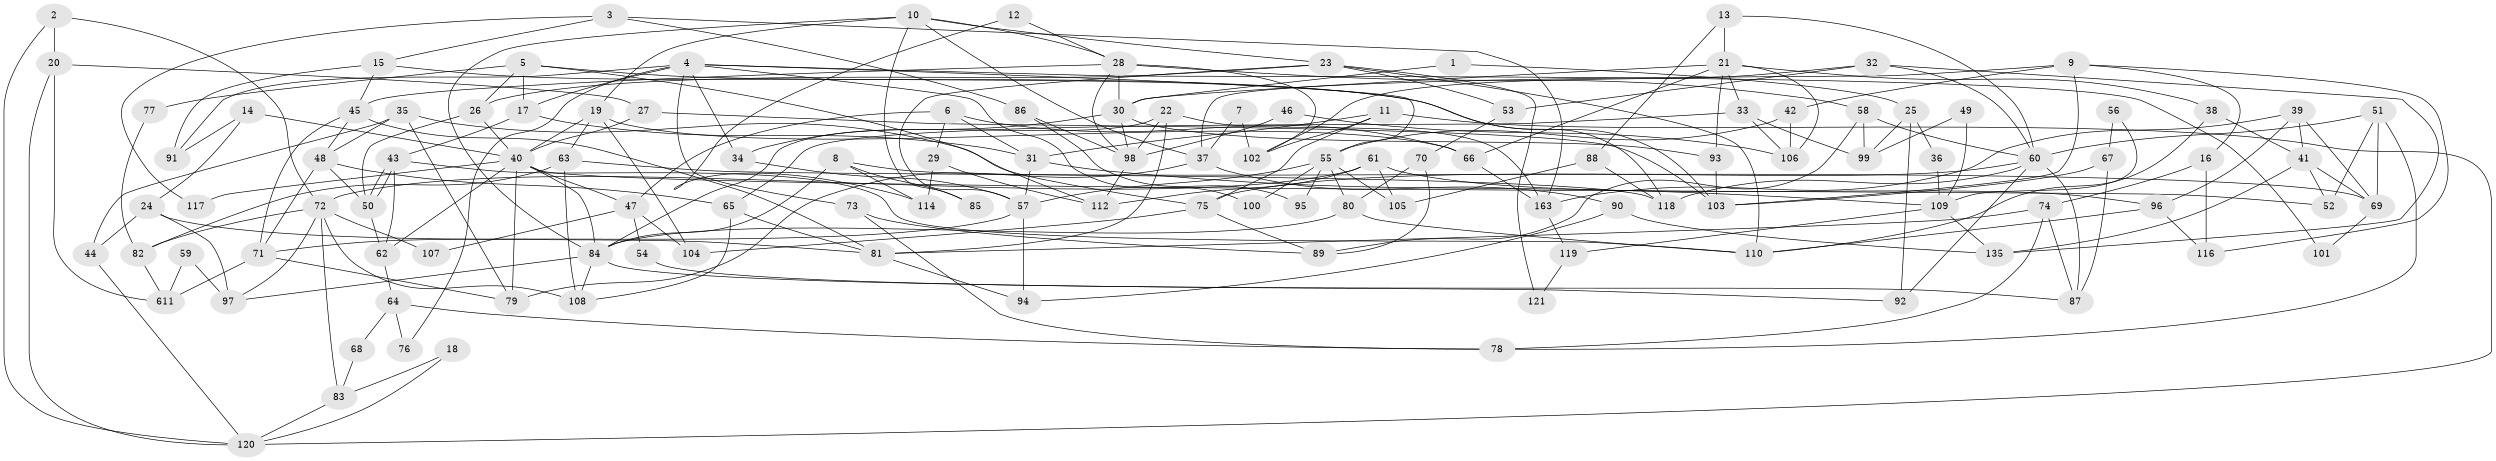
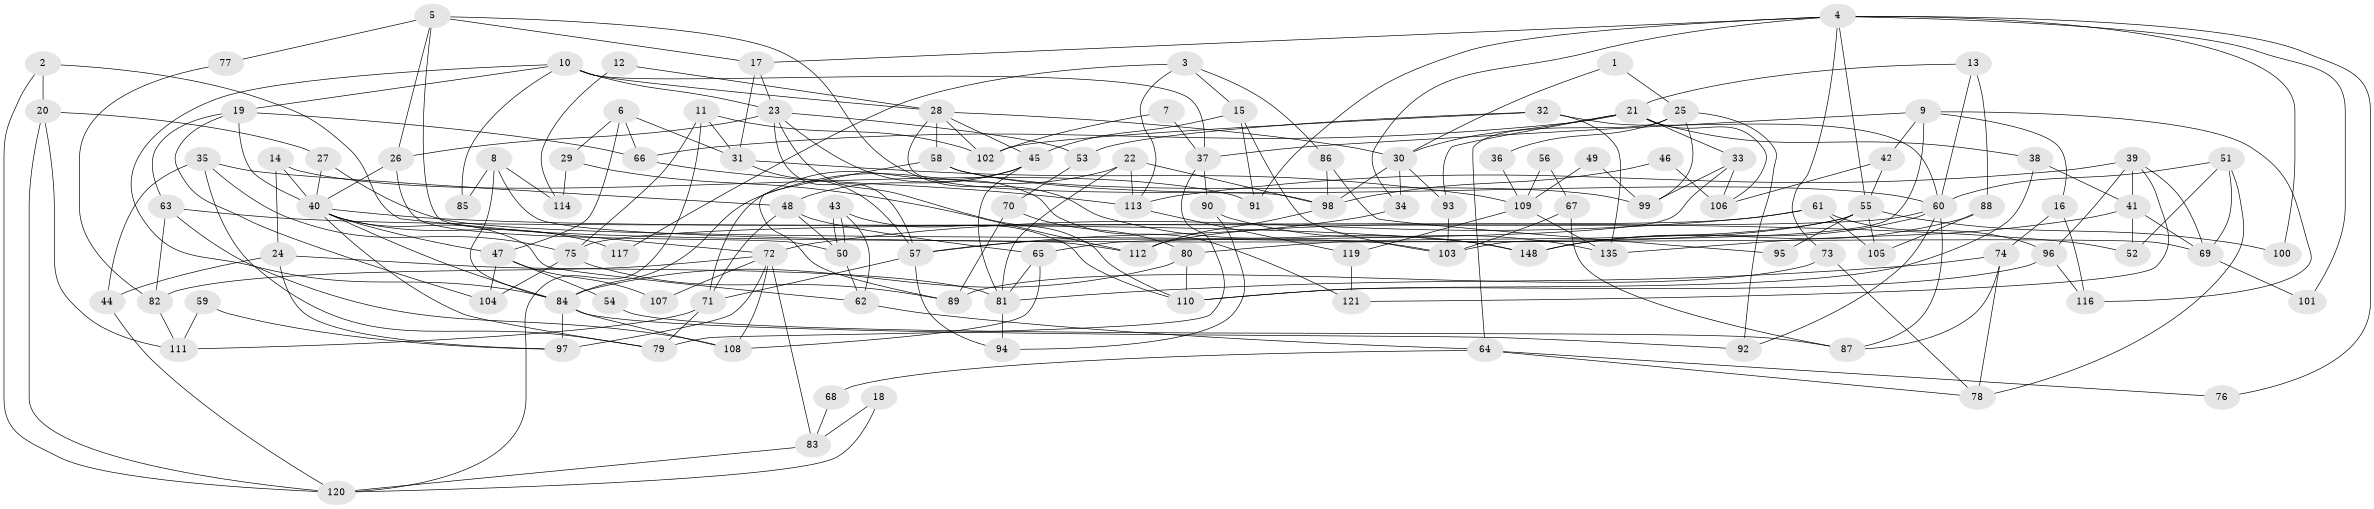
edge "17" -- "43": now "17" -- "23"
edge "25" -- "64": added
node "163": label "163" -> "113"
node "118": label "118" -> "148"
edge "39" -- "121": added
node "611": label "611" -> "111"
